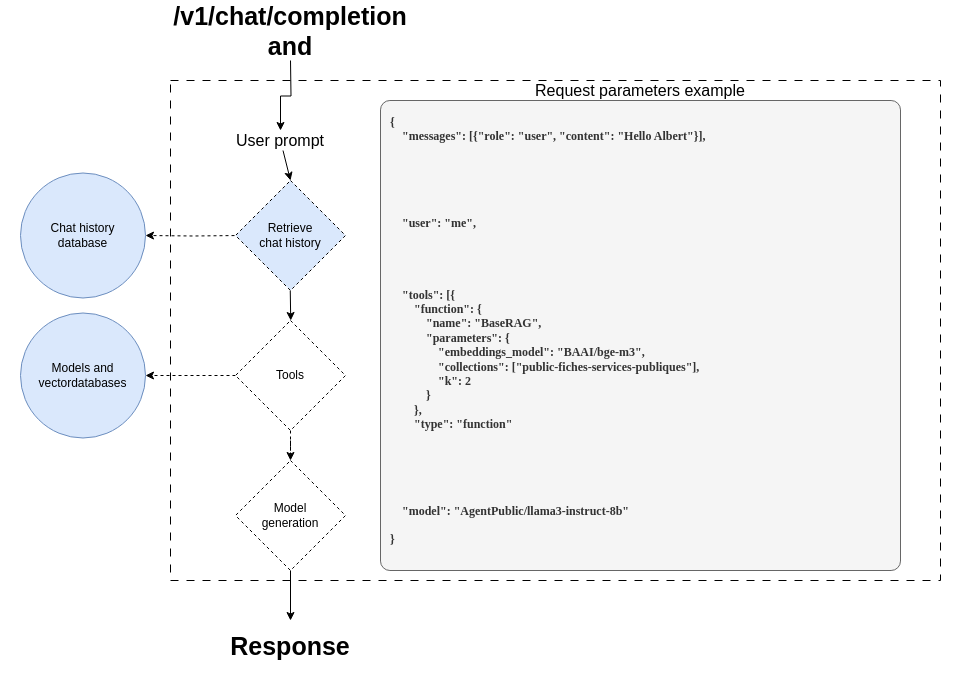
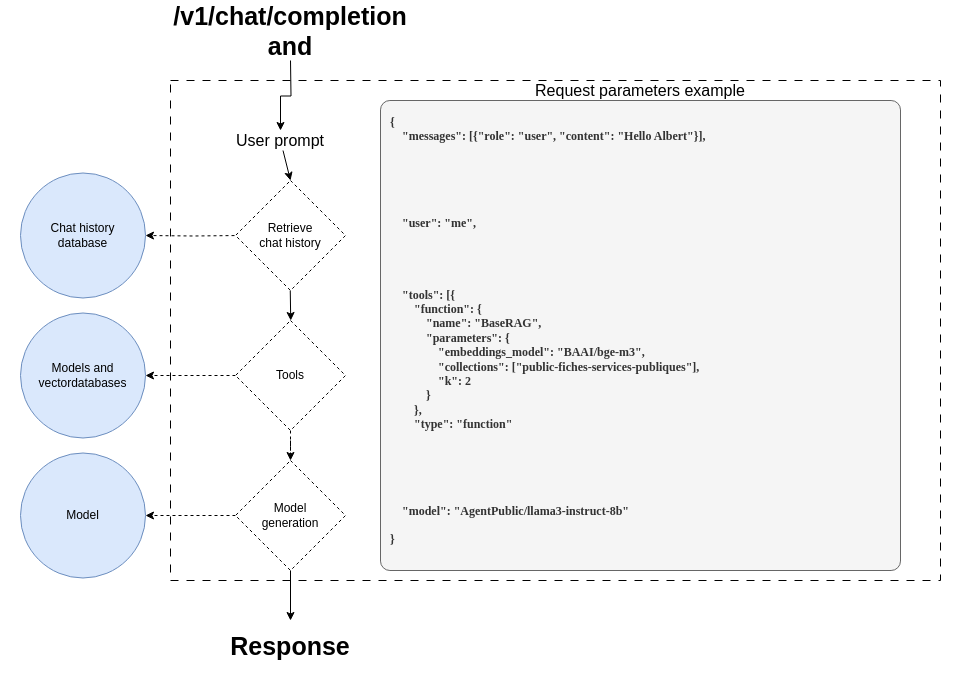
node "Retrieve chat history": fillcolor #dae8fc -> #ffffff
node "Model": added
edge "Model generation" -> "Model": added
